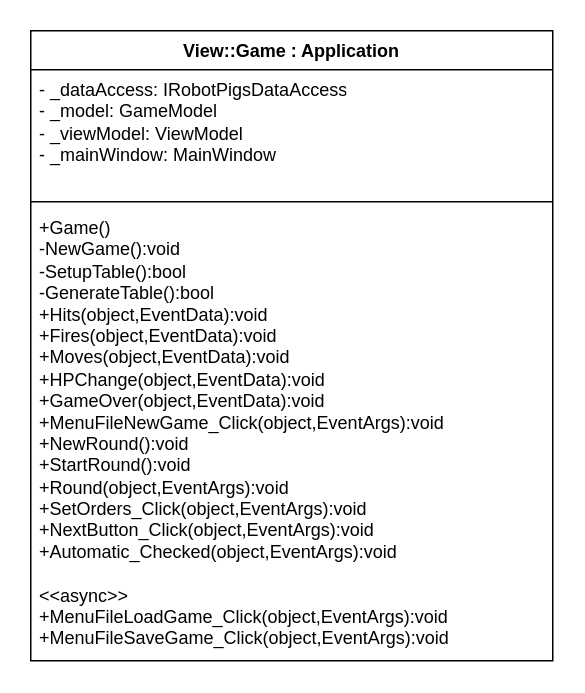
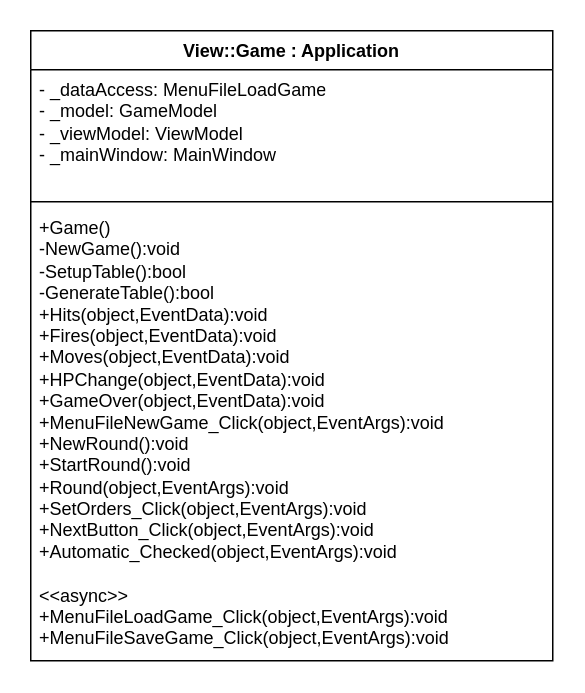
node "- _dataAccess: IRobotPigsDataAccess - _model: GameModel - _viewModel: ViewModel - _mainWindow: MainWindow": label "- _dataAccess: IRobotPigsDataAccess - _model: GameModel - _viewModel: ViewModel - _mainWindow: MainWindow" -> "- _dataAccess: MenuFileLoadGame - _model: GameModel - _viewModel: ViewModel - _mainWindow: MainWindow"
